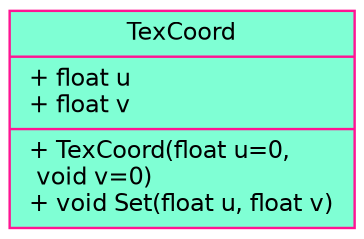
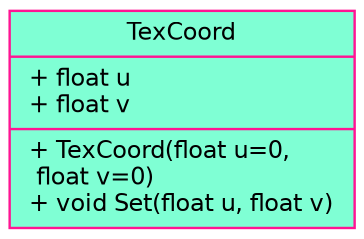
node "TexCoord": text "void v=0)" -> "float v=0)"
